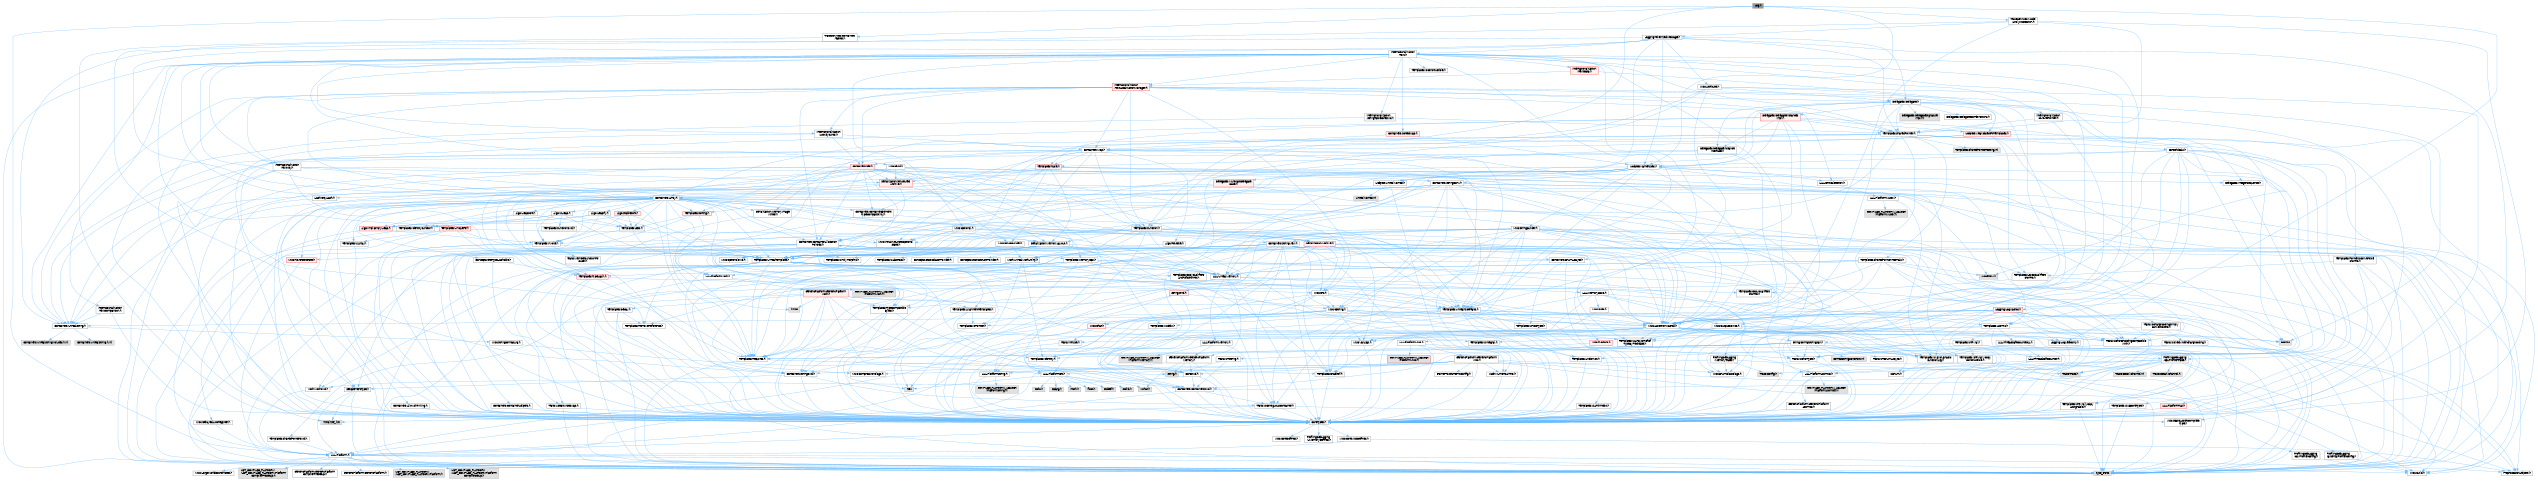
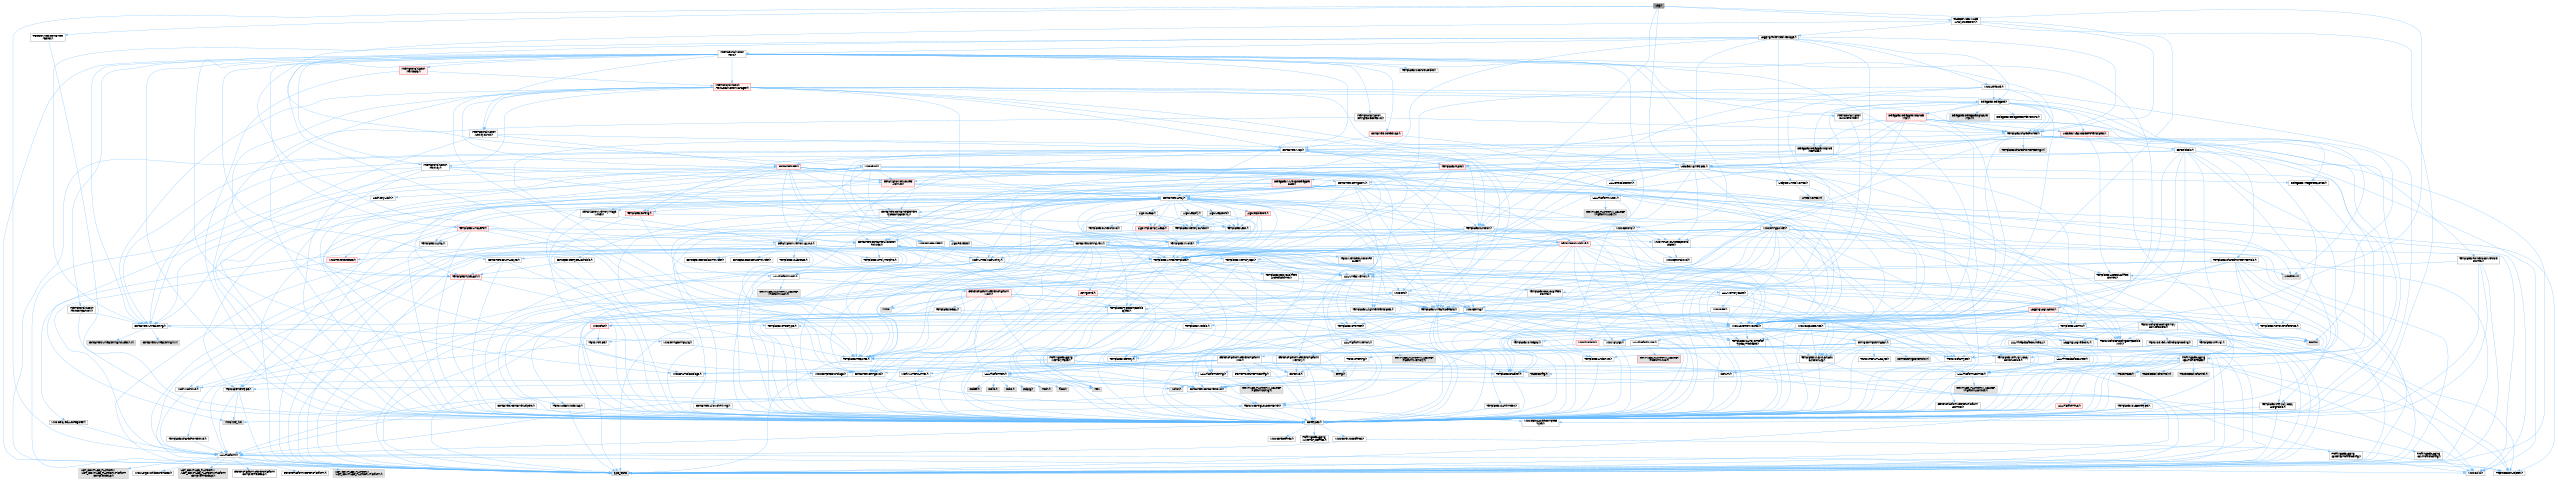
edge "CoreGlobals.h" -> "Misc/EnumClassFlags.h": removed
node "Set/ElementType.h": label "Set/ElementType.h" -> "Traits/ElementType.h"
